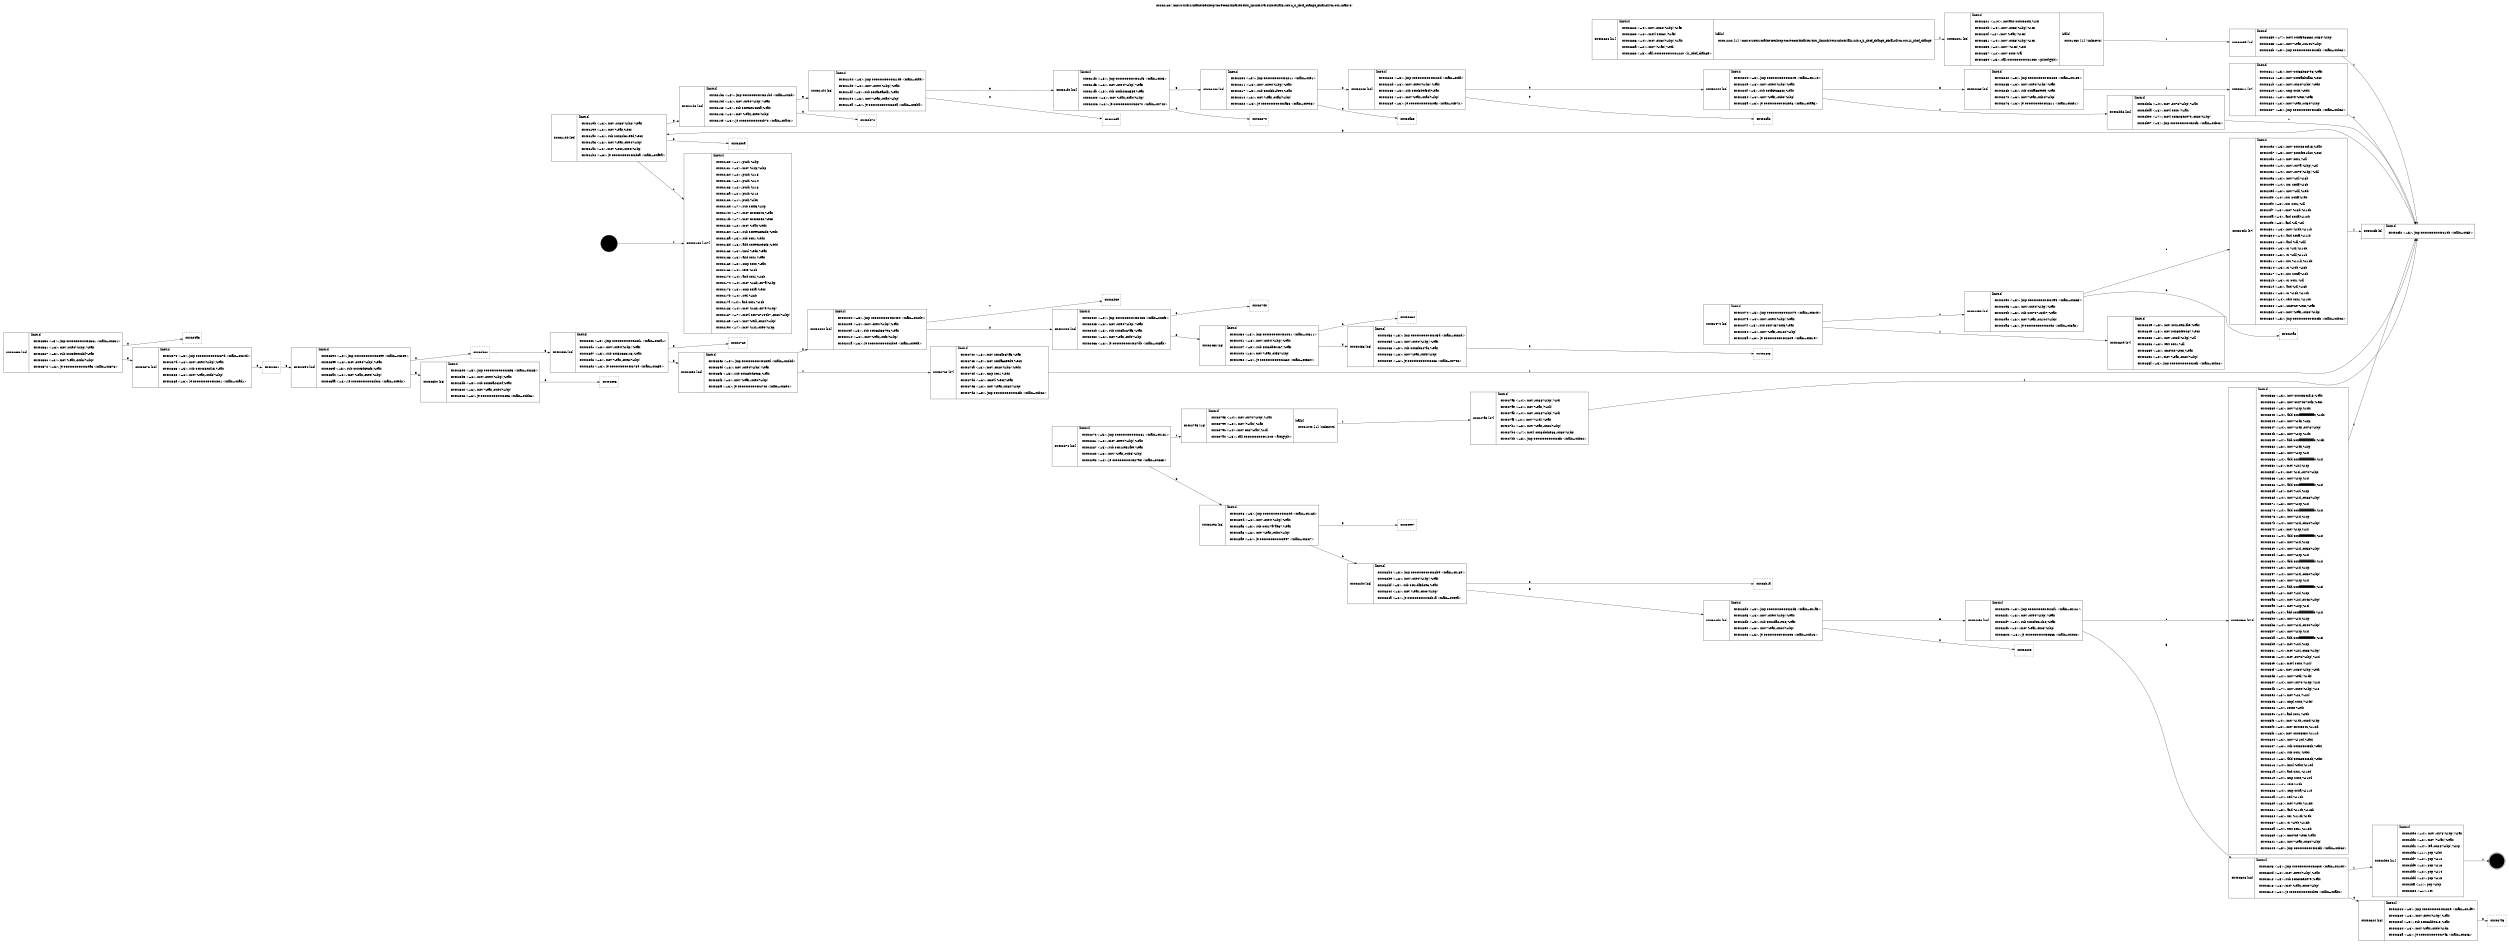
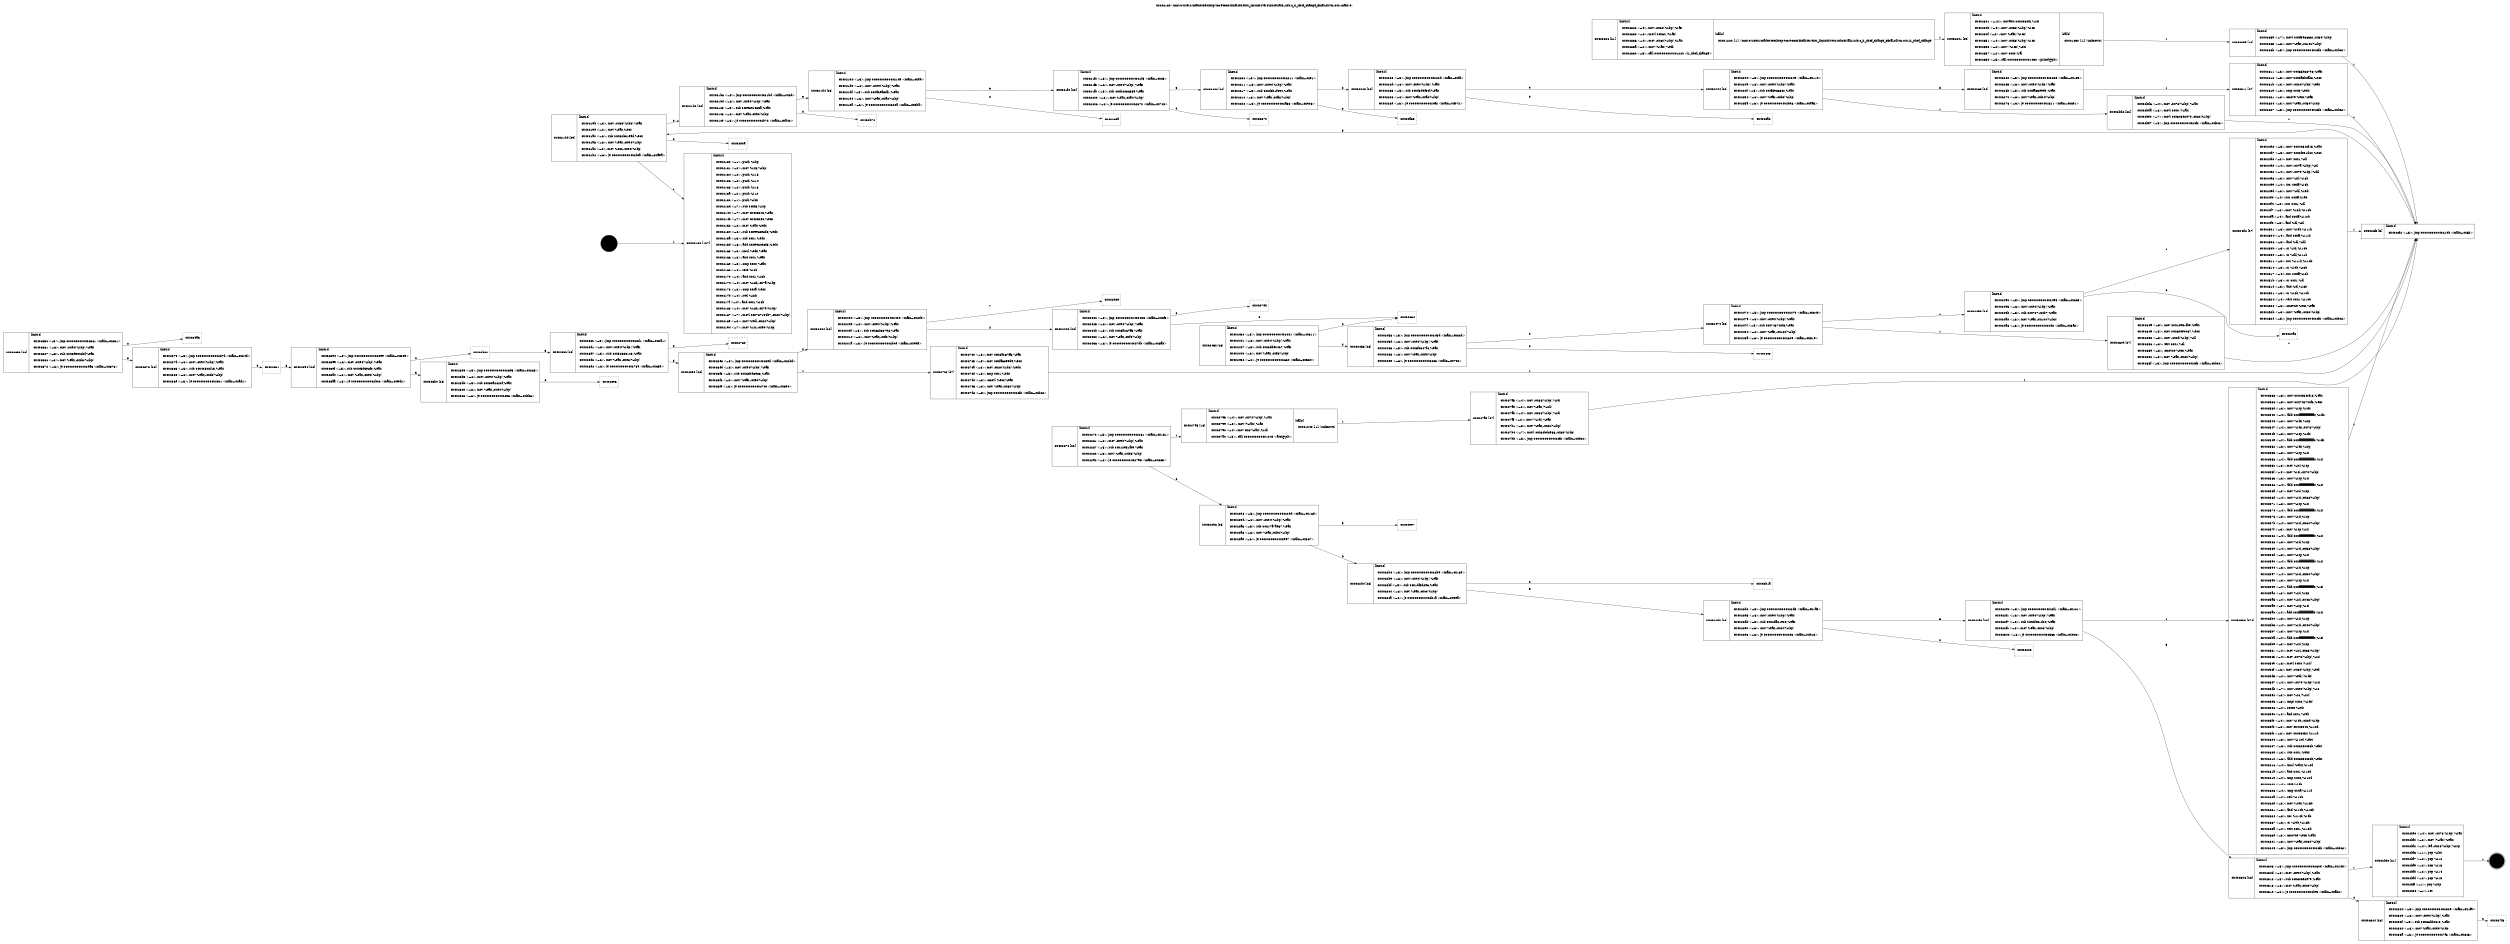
edge "0x402458 [28]" -> "0x402474 [28]": added, label "2"
edge "0x402420 [28]" -> "0x40243c [28]": now "0x402420 [28]" -> "0x402664"
edge "0x402649 [27]" -> "0x402cf2 [5]": added, label "1"
